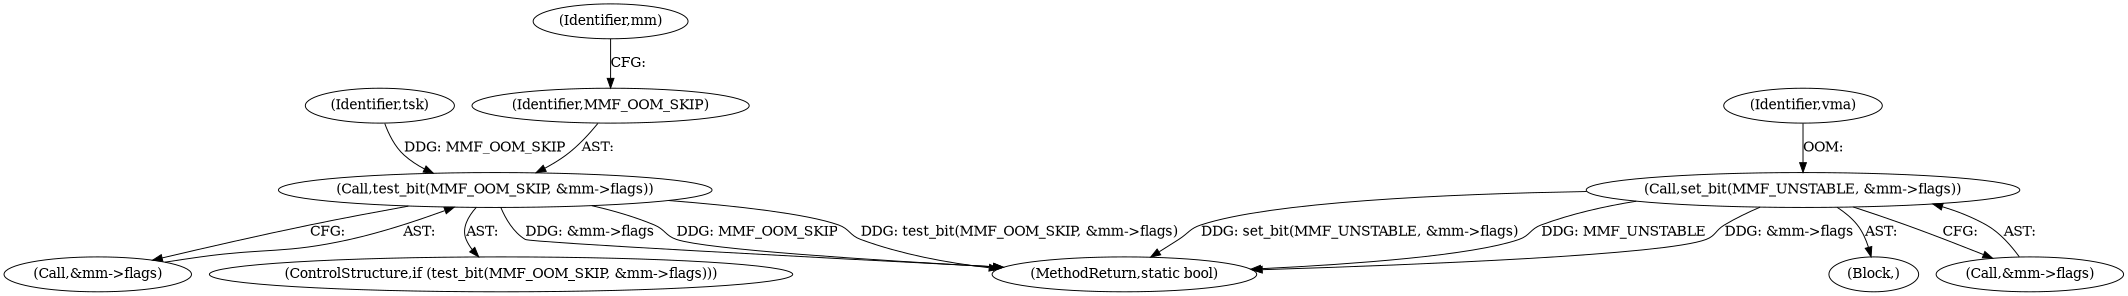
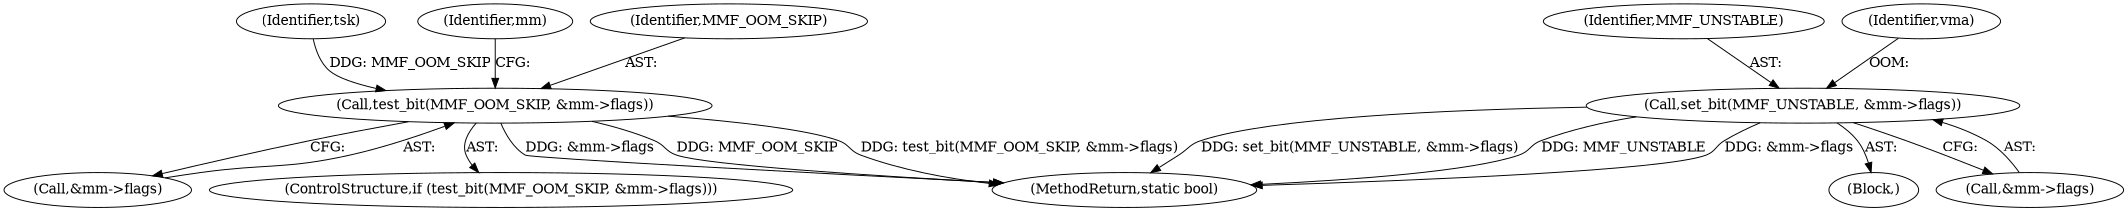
node "(Identifier,MMF_UNSTABLE)": added
edge "(Identifier,mm)" -> "(Identifier,MMF_OOM_SKIP)": now "(Identifier,mm)" -> "(Call,test_bit(MMF_OOM_SKIP, &mm->flags))"
